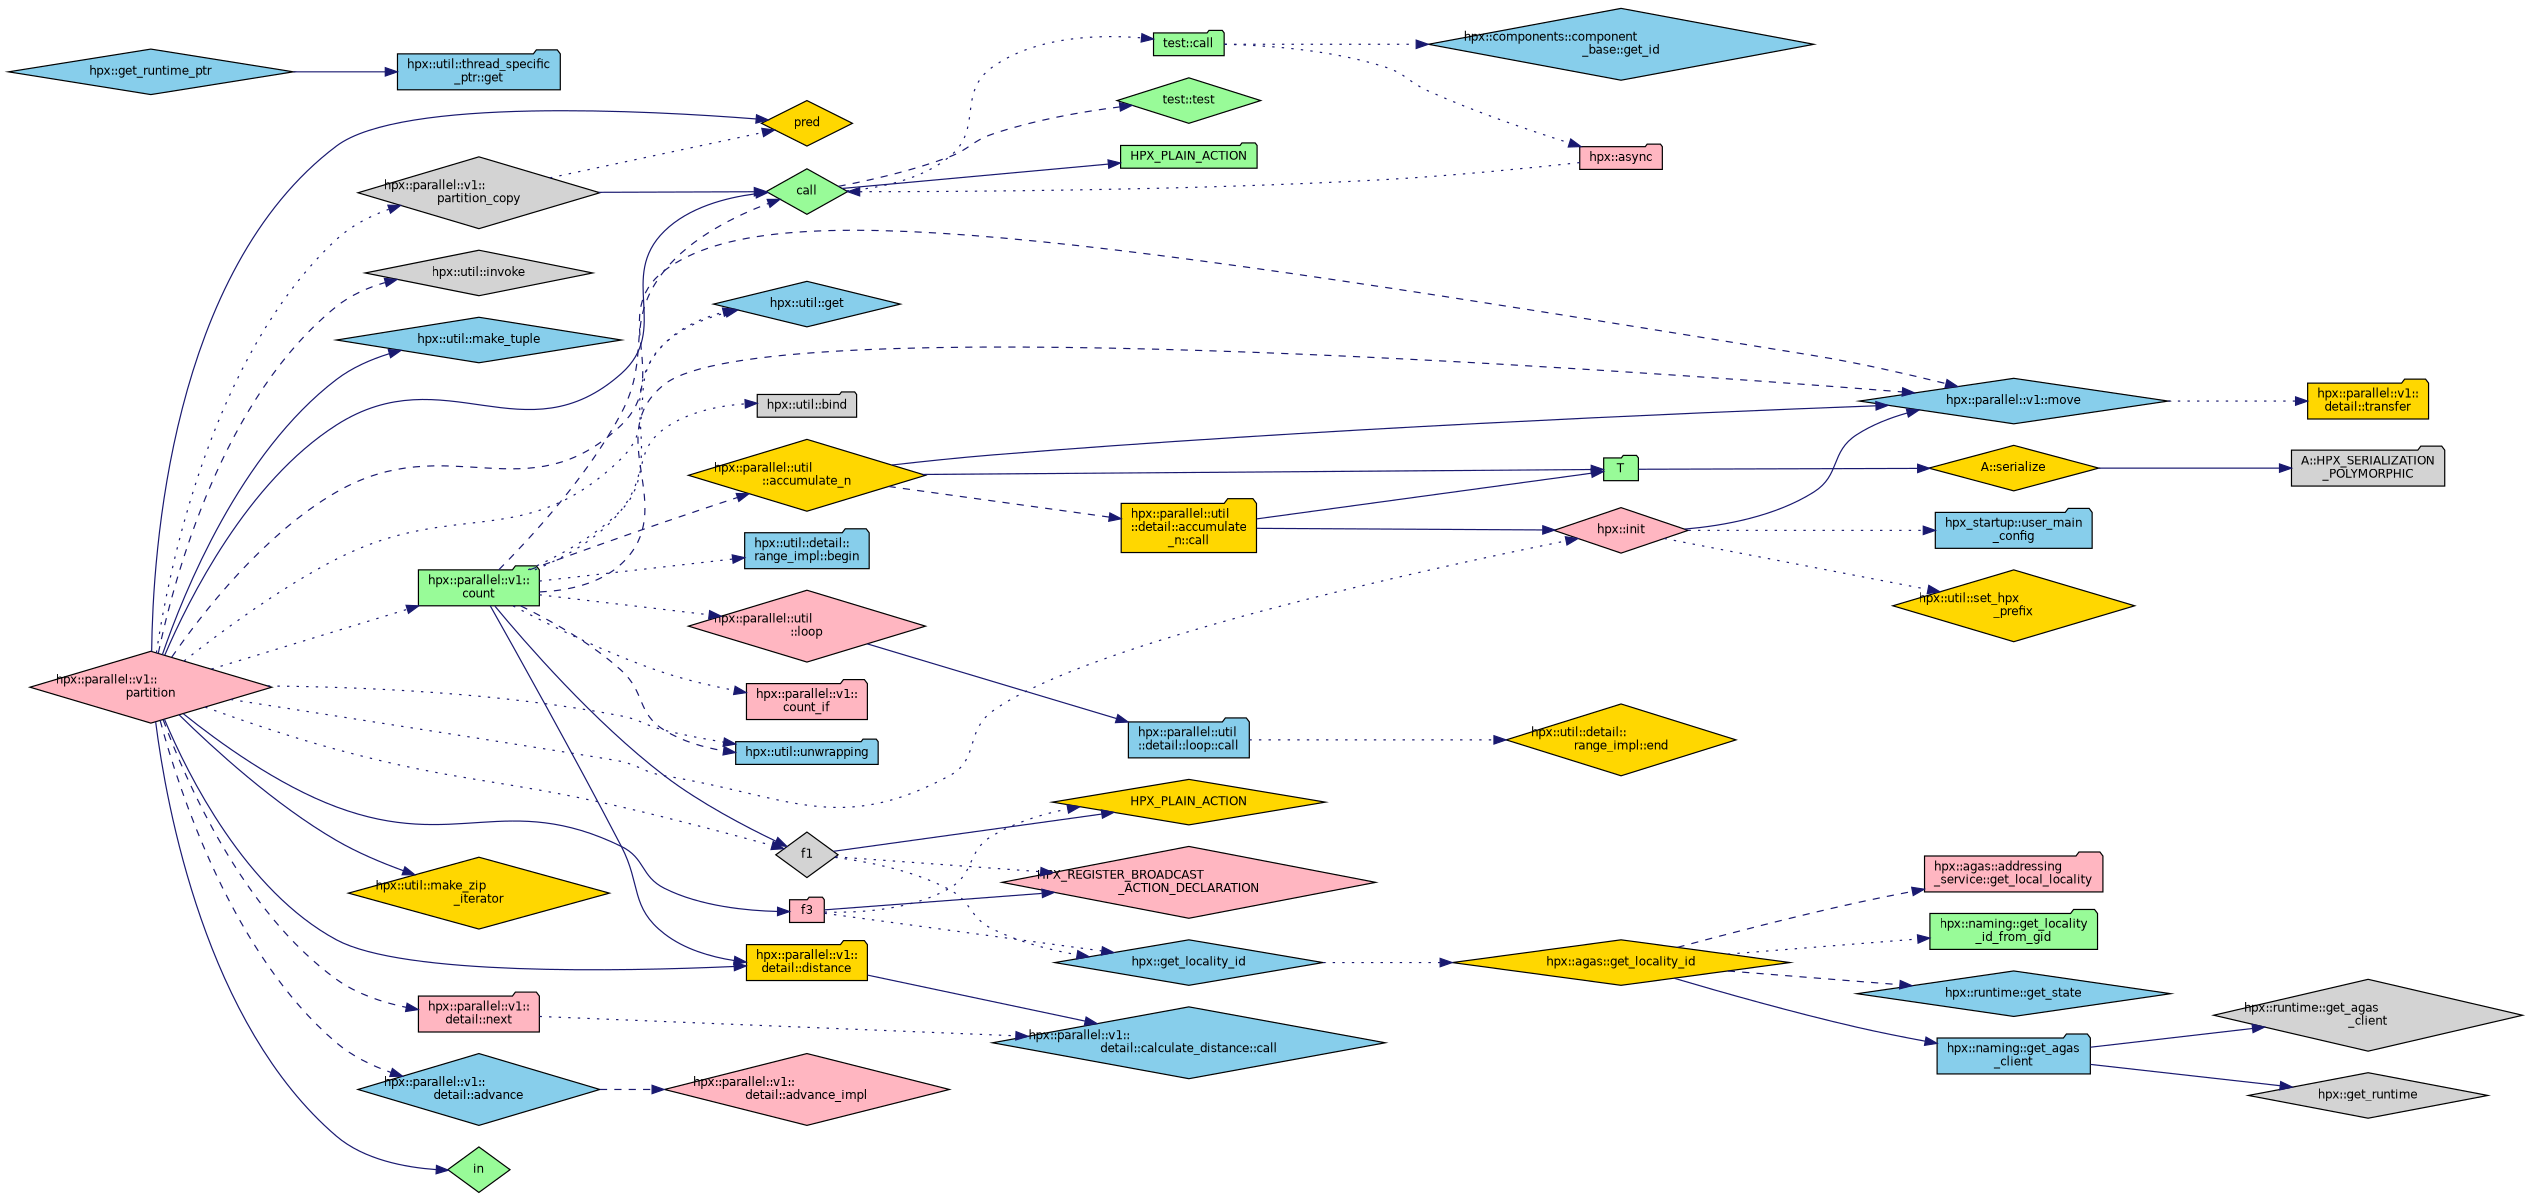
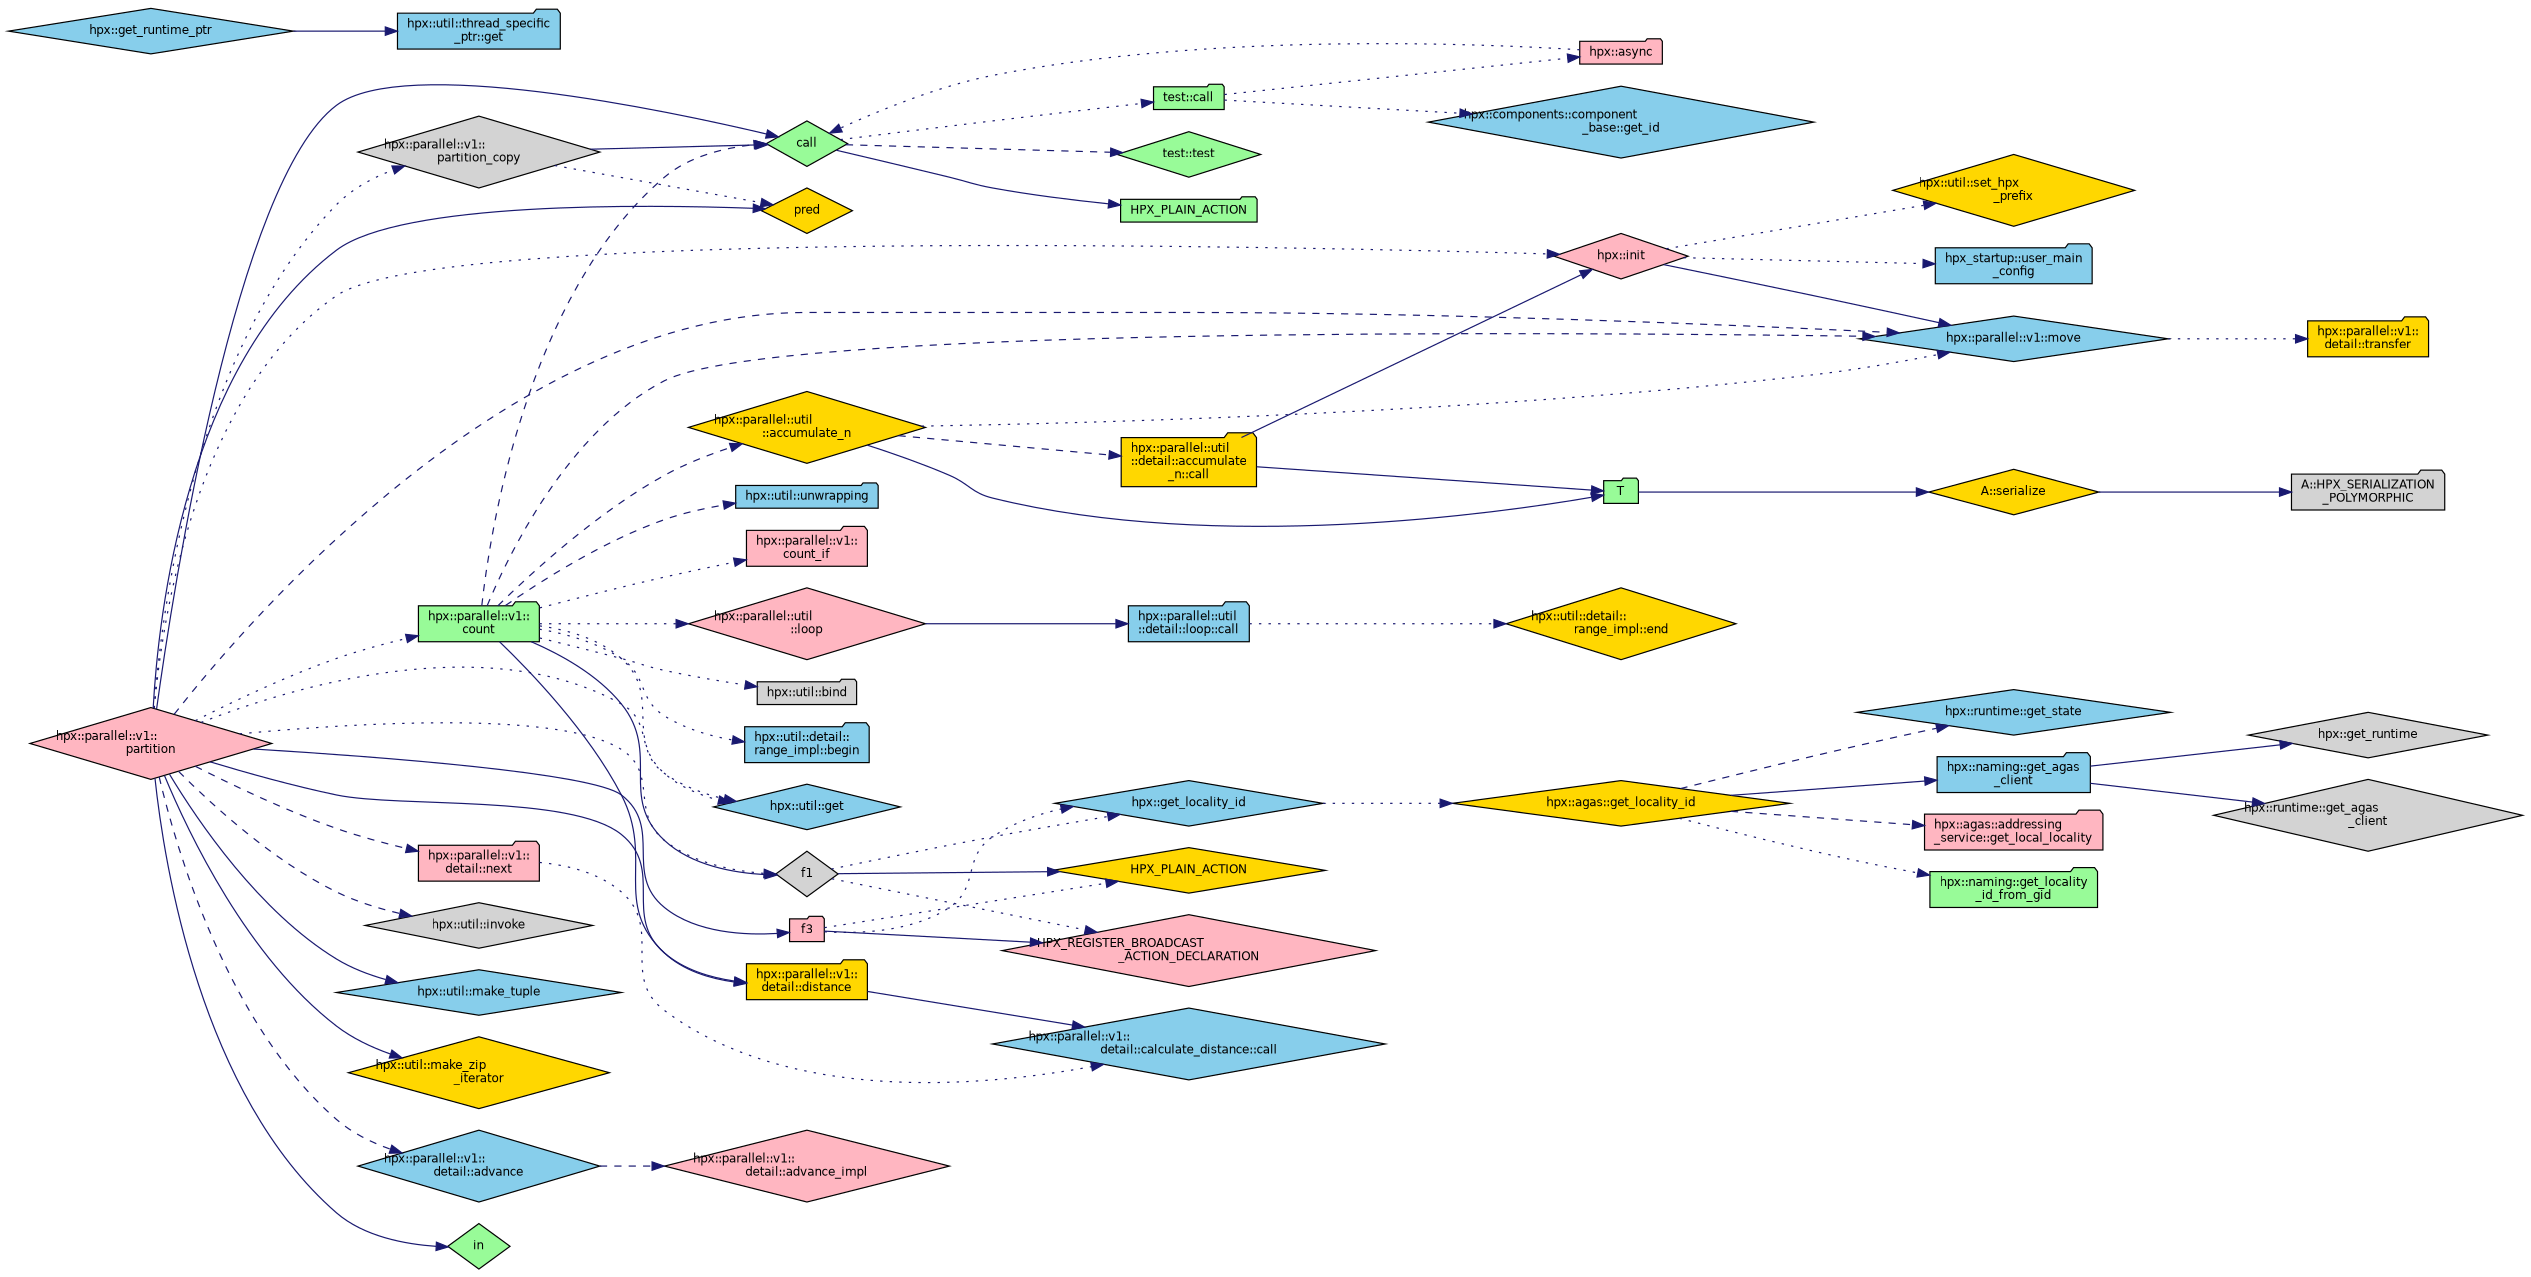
edge "hpx::parallel::util ::accumulate_n" -> "hpx::parallel::v1::move": style solid -> dotted
edge "hpx::parallel::v1:: partition" -> "hpx::util::unwrapping": removed
